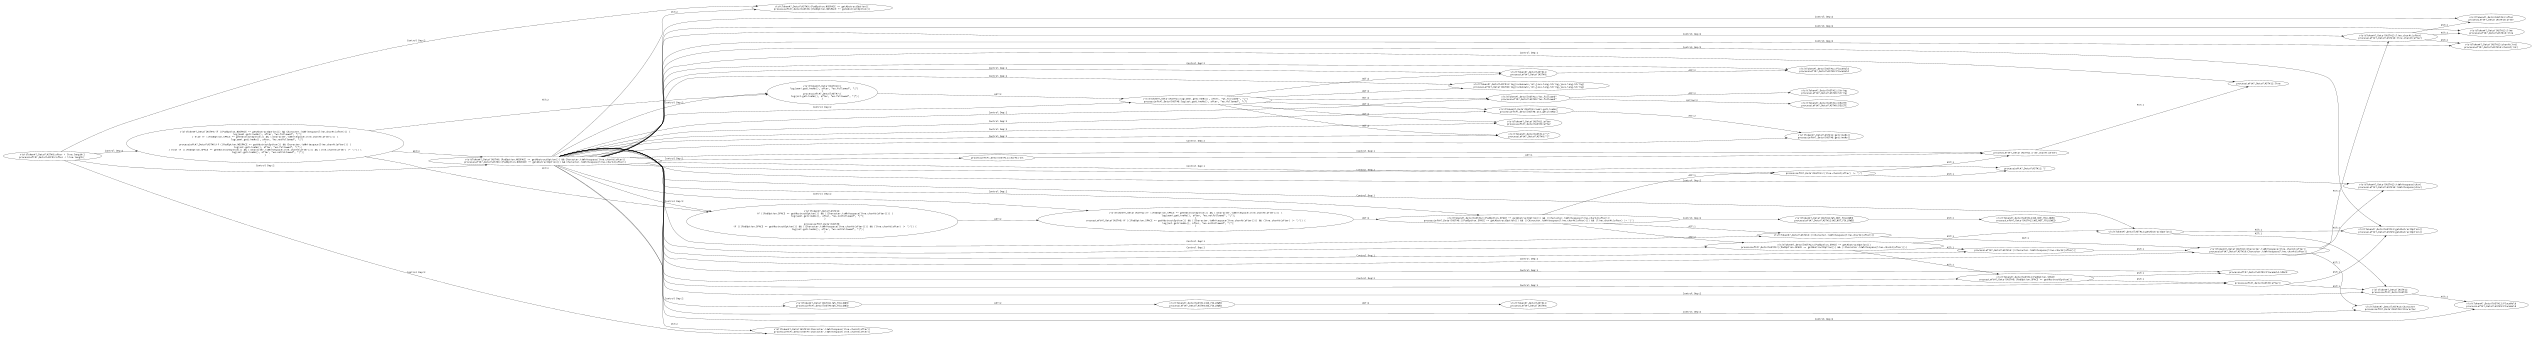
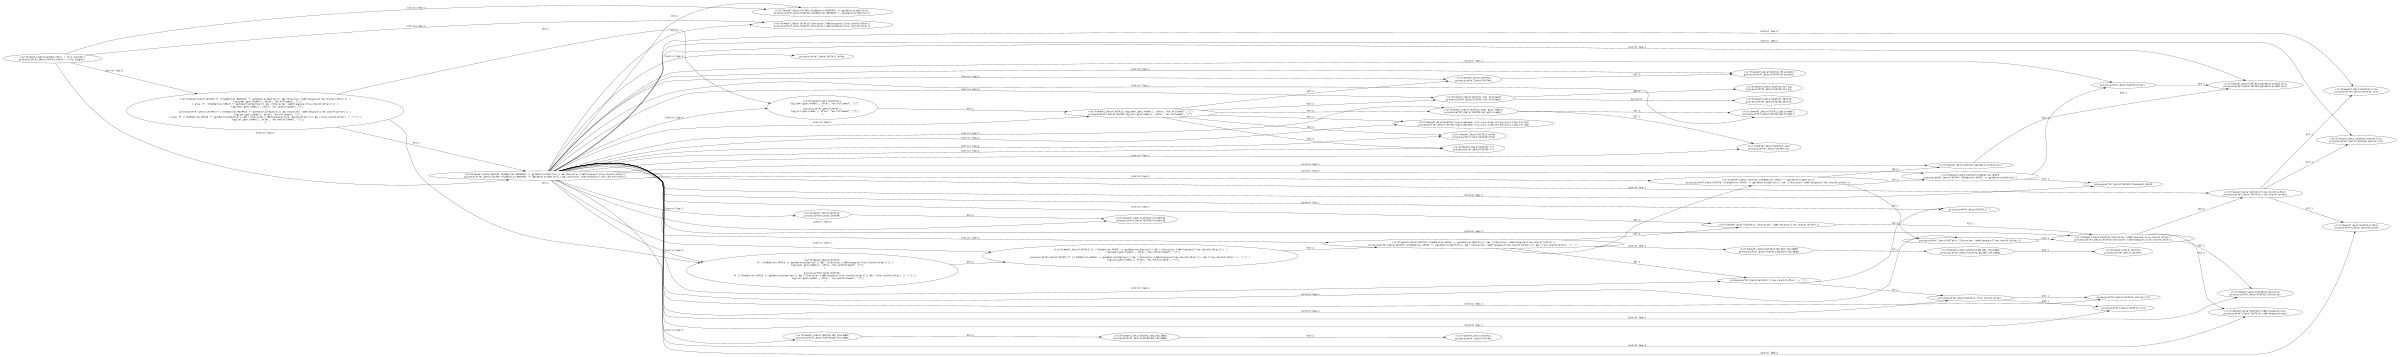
node "processLeft#?,DetailAST#11:after": added
node "visitToken#?,DetailAST#11:semi processLeft#?,DetailAST#8:ast": added
edge "processLeft#?,DetailAST#11:charAt(int)" -> "processLeft#?,DetailAST#11:line.charAt(after)": reversed
edge "visitToken#?,DetailAST#12:getAbstractOption()" -> "visitToken#?,DetailAST#12: processLeft#?,DetailAST#9:": removed, label "AST:1"
node "visitToken#?,DetailAST#14: processLeft#?,DetailAST#12:": added
edge "processLeft#?,DetailAST#9:after()" -> "visitToken#?,DetailAST#12: processLeft#?,DetailAST#9:": removed, label "AST:1"
